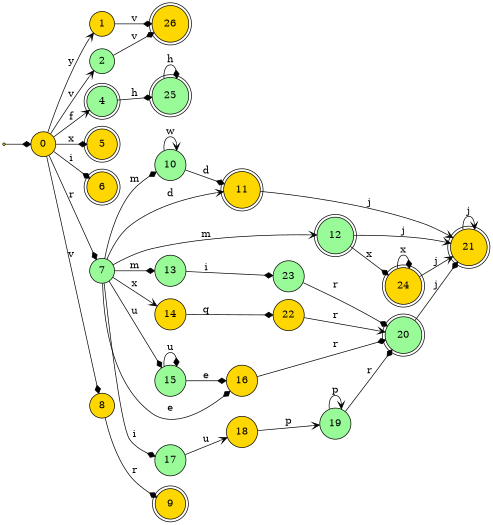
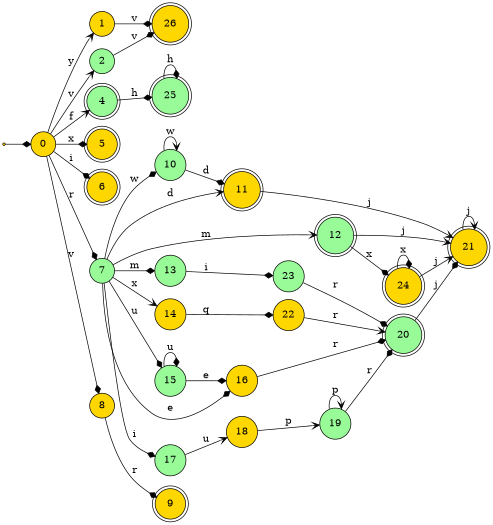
edge "7" -> "10": label "m" -> "w"
